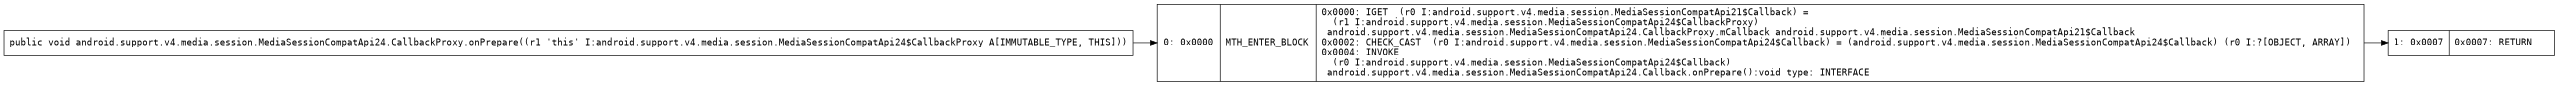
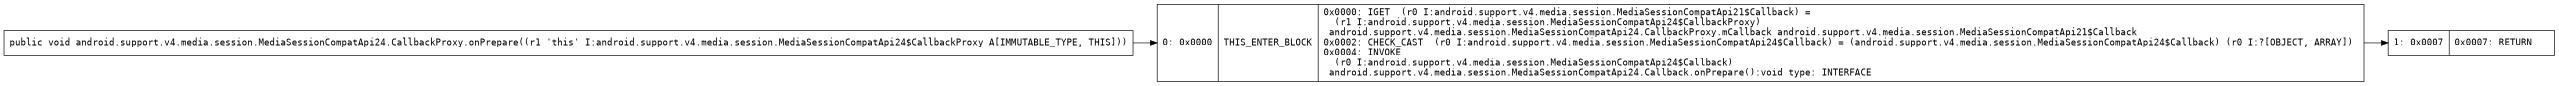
node "0: 0x0000": text "MTH_ENTER_BLOCK" -> "THIS_ENTER_BLOCK"
